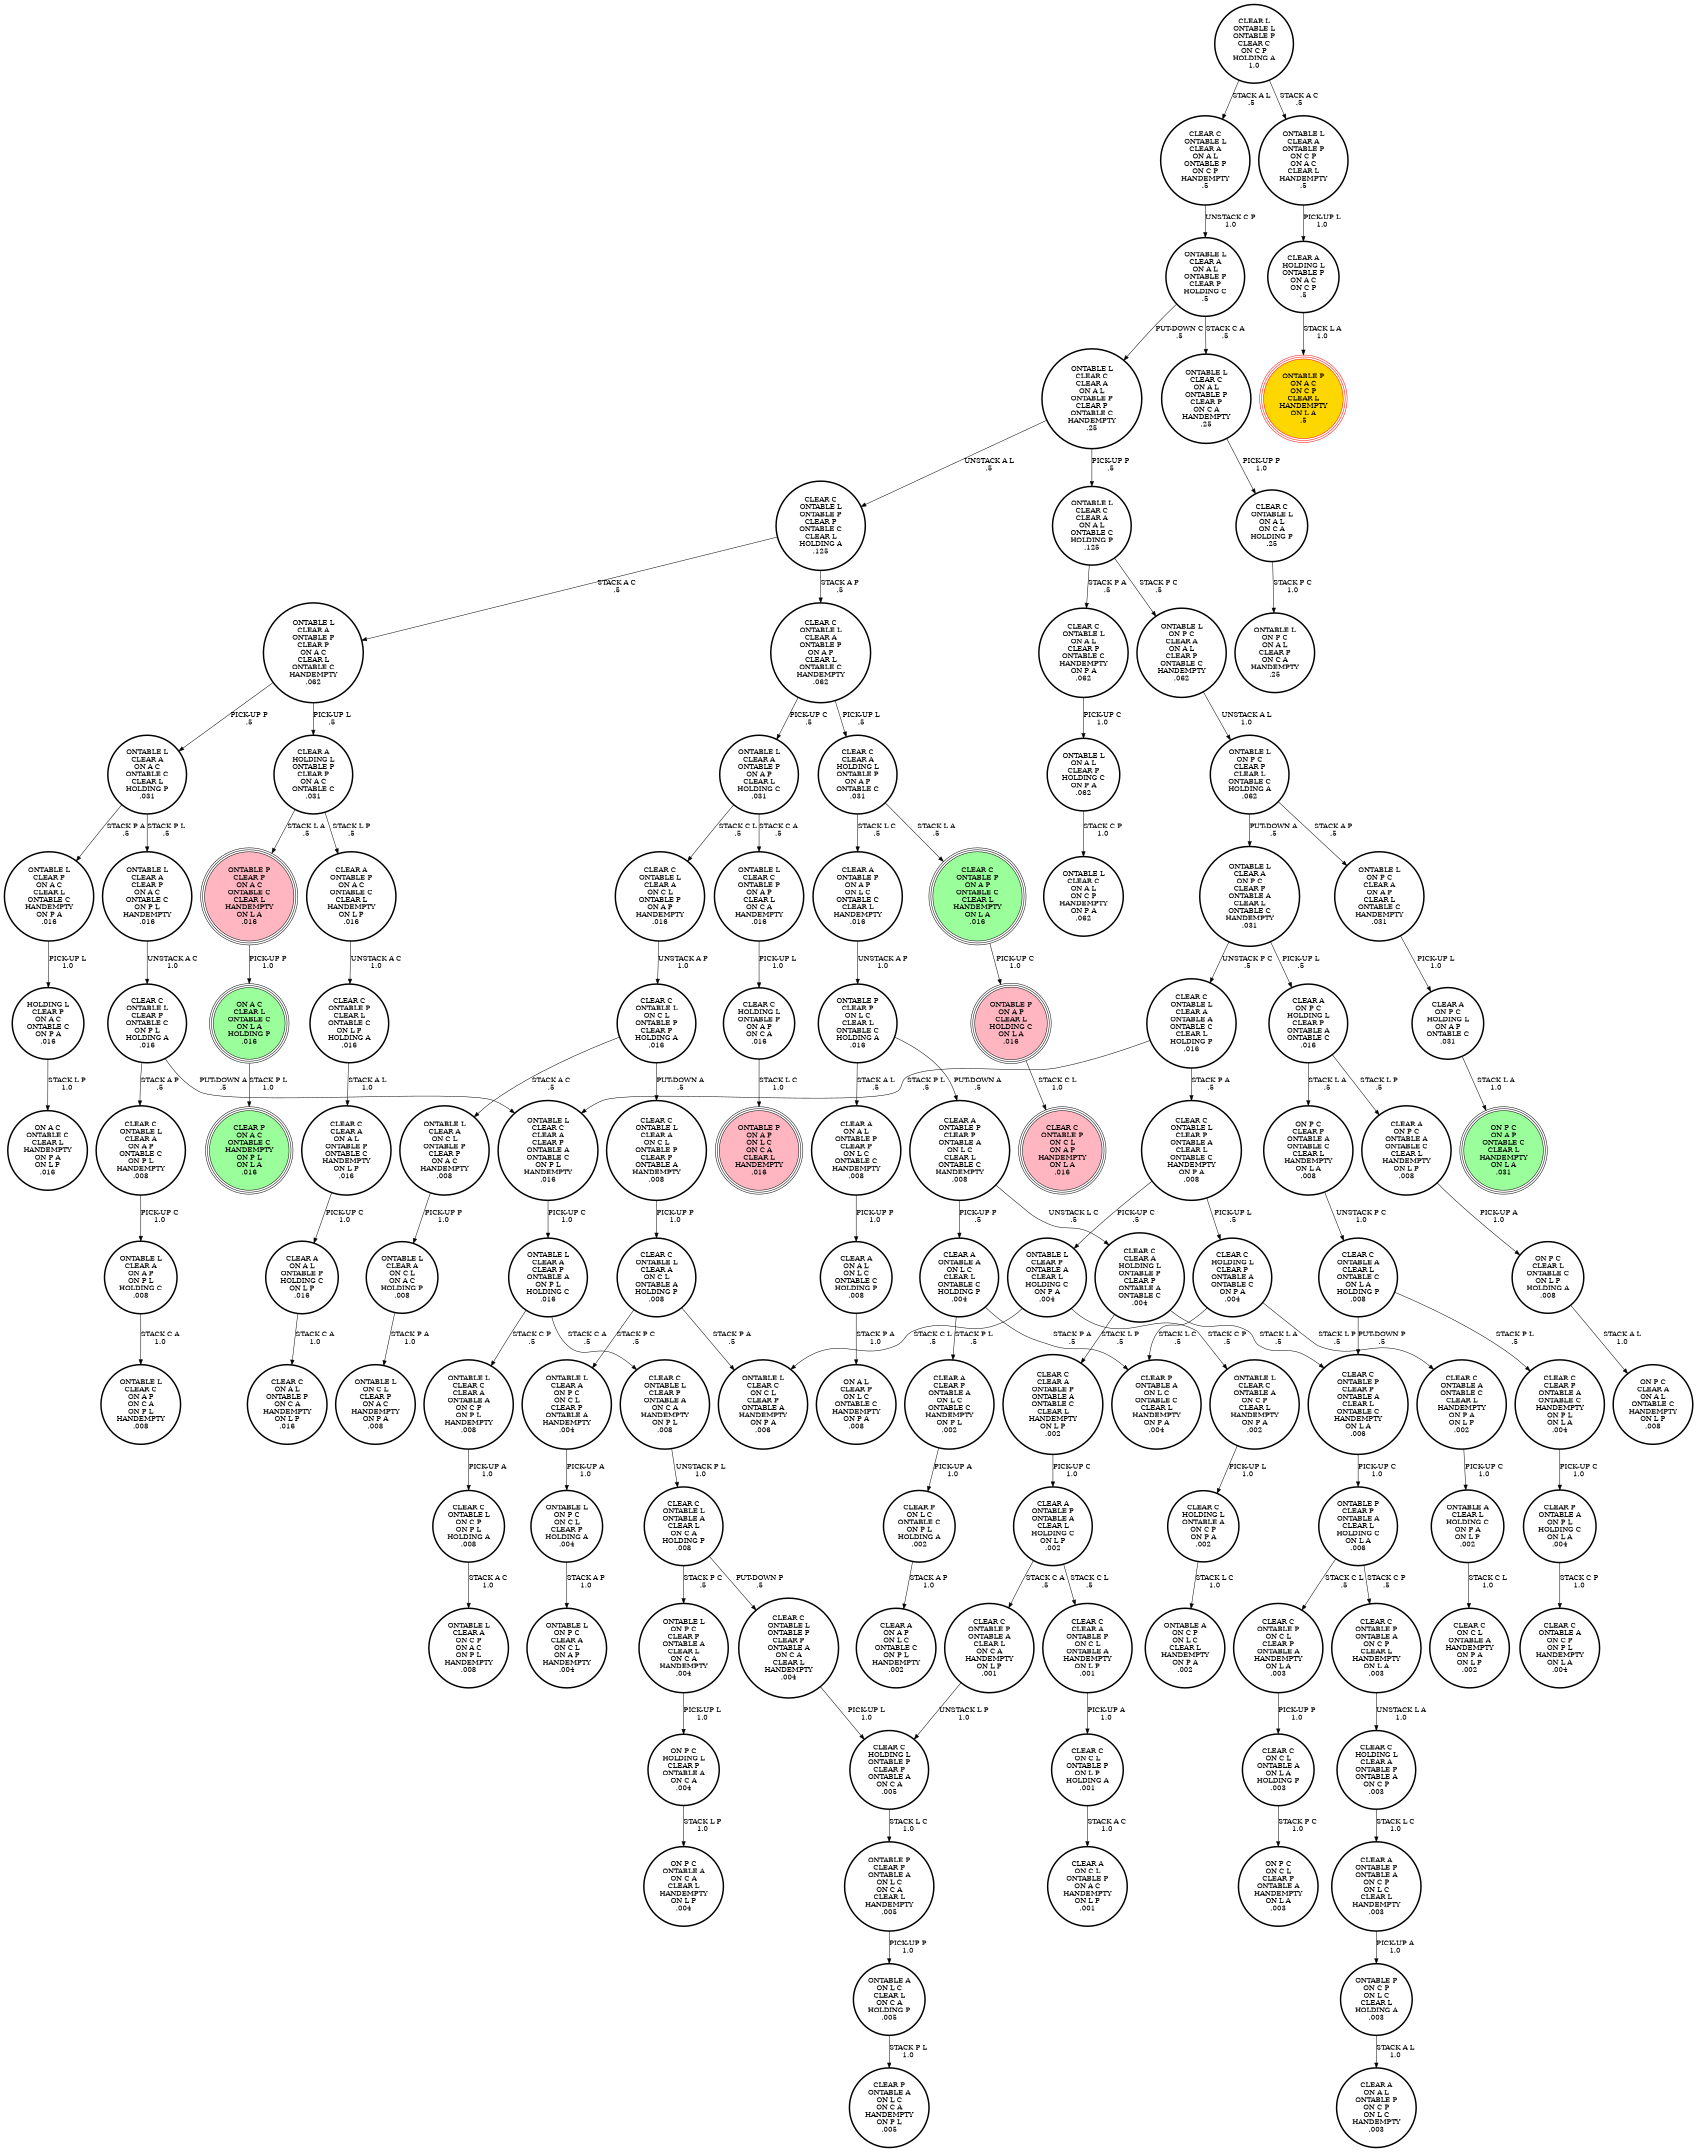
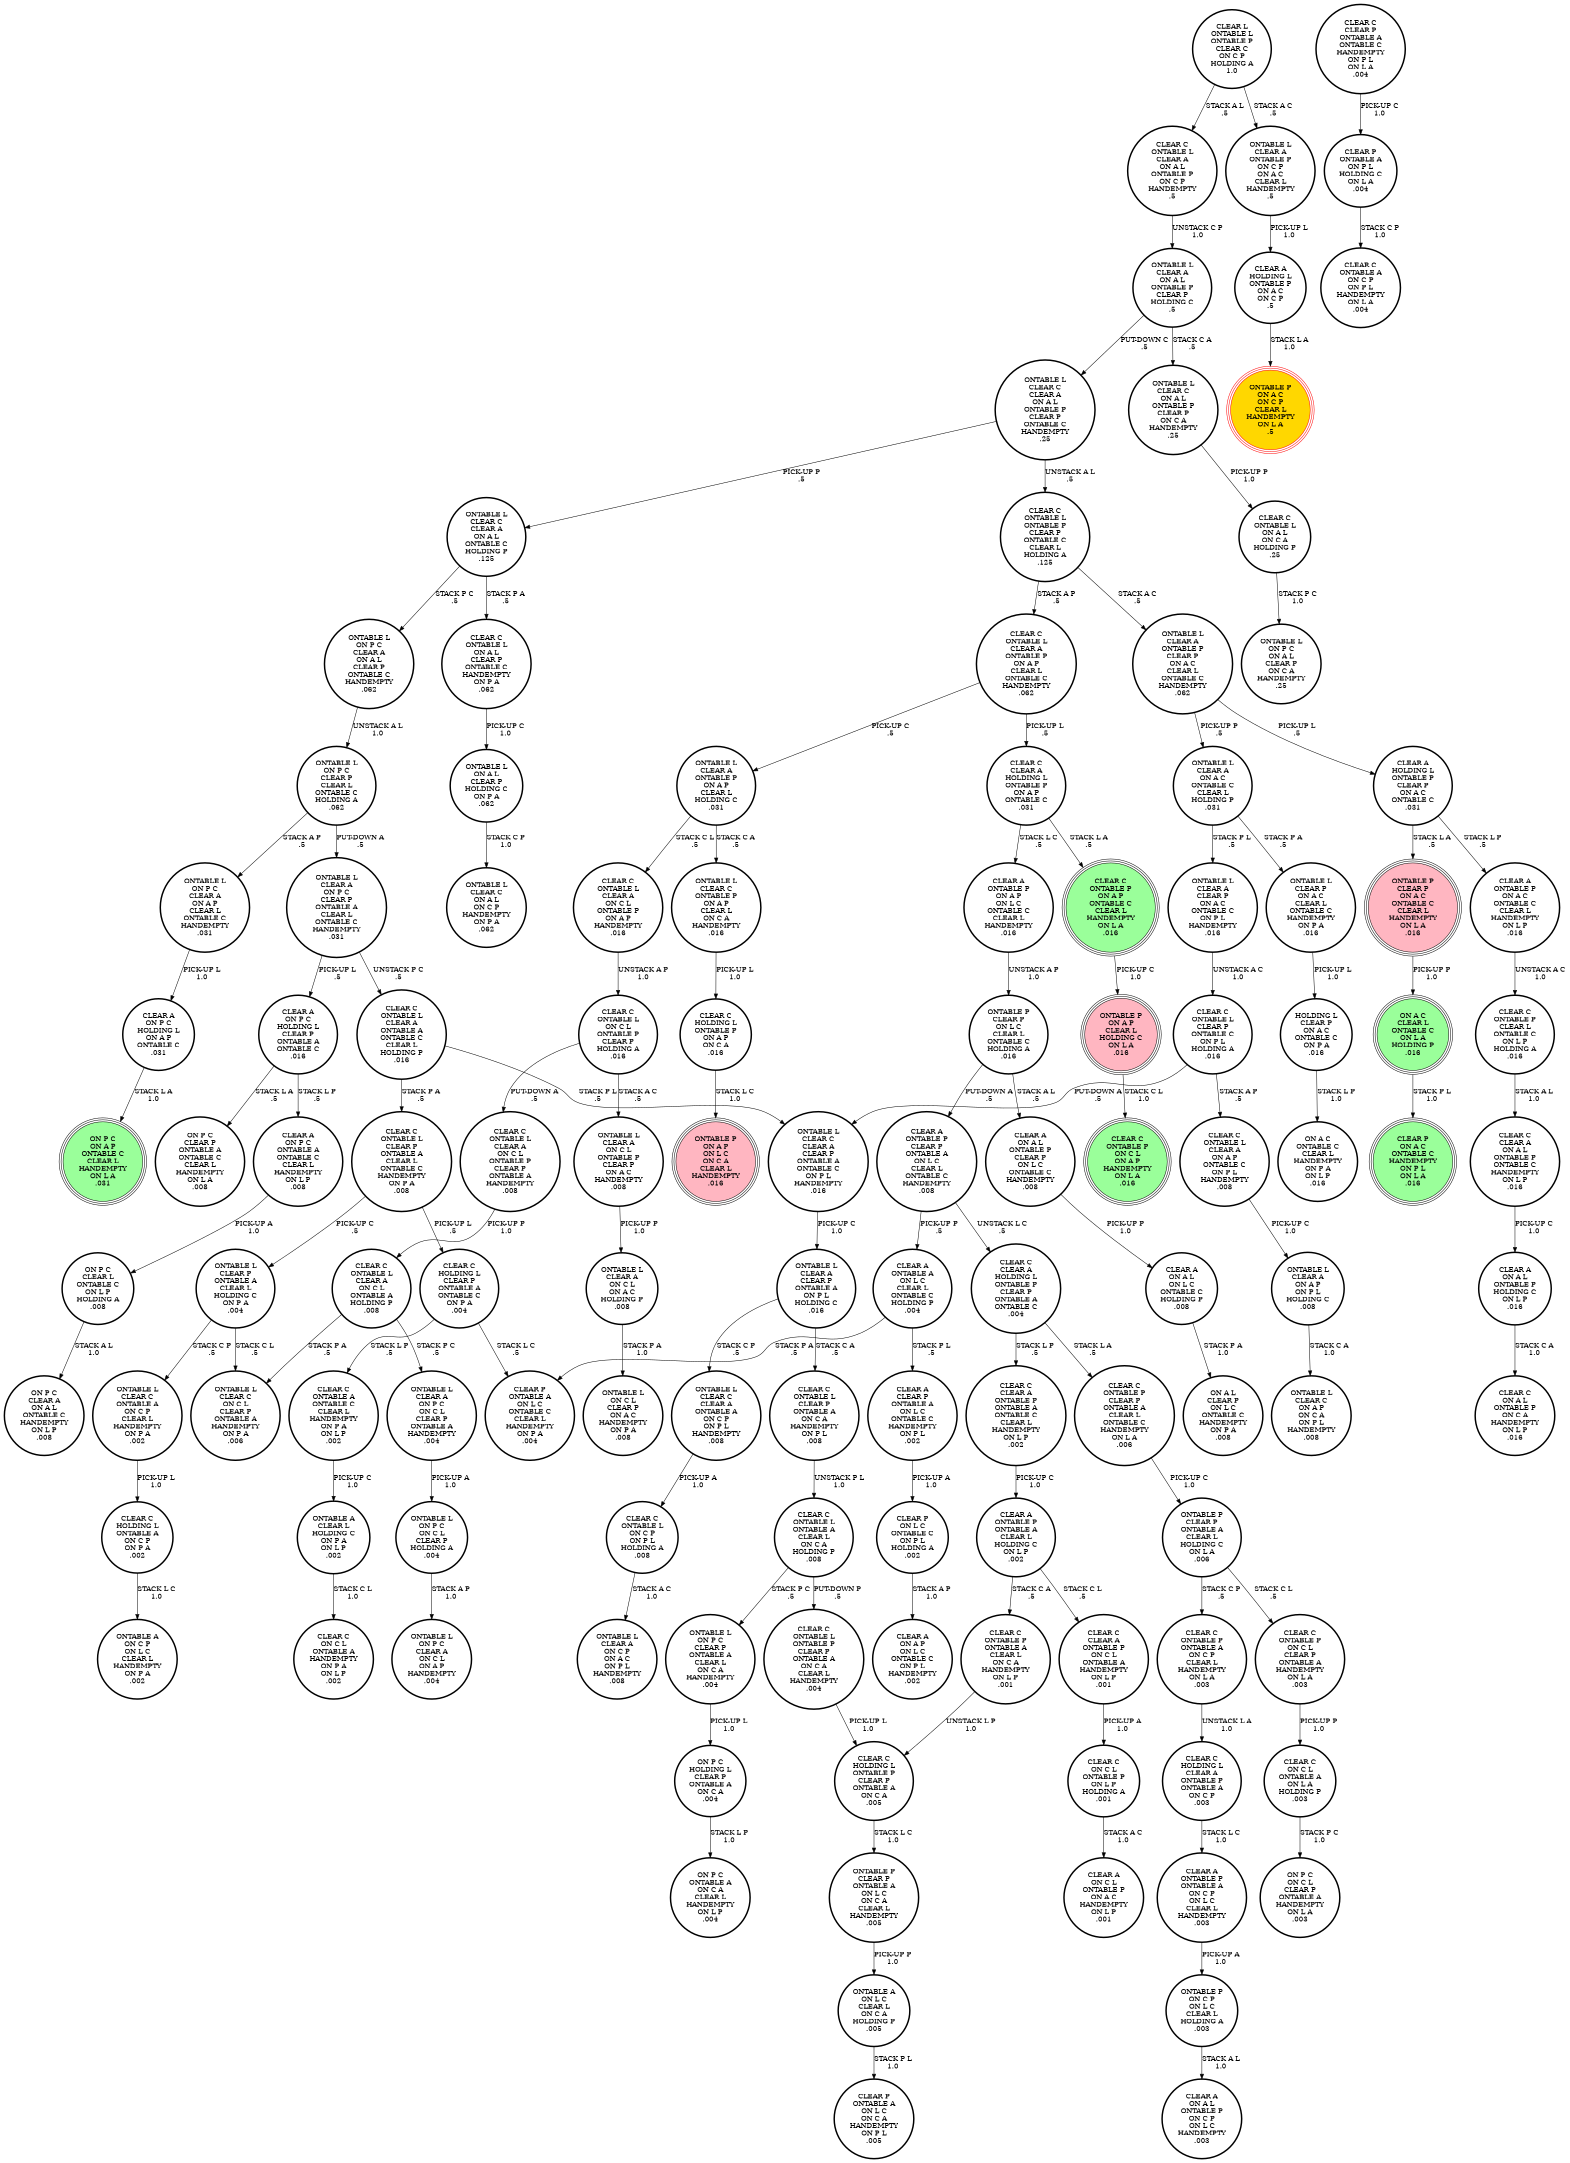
node "CLEAR C ONTABLE P ON C L ON A P HANDEMPTY ON L A .016": fillcolor lightpink -> palegreen1
node "CLEAR C ONTABLE A CLEAR L ONTABLE C ON L A HOLDING P .008": removed
